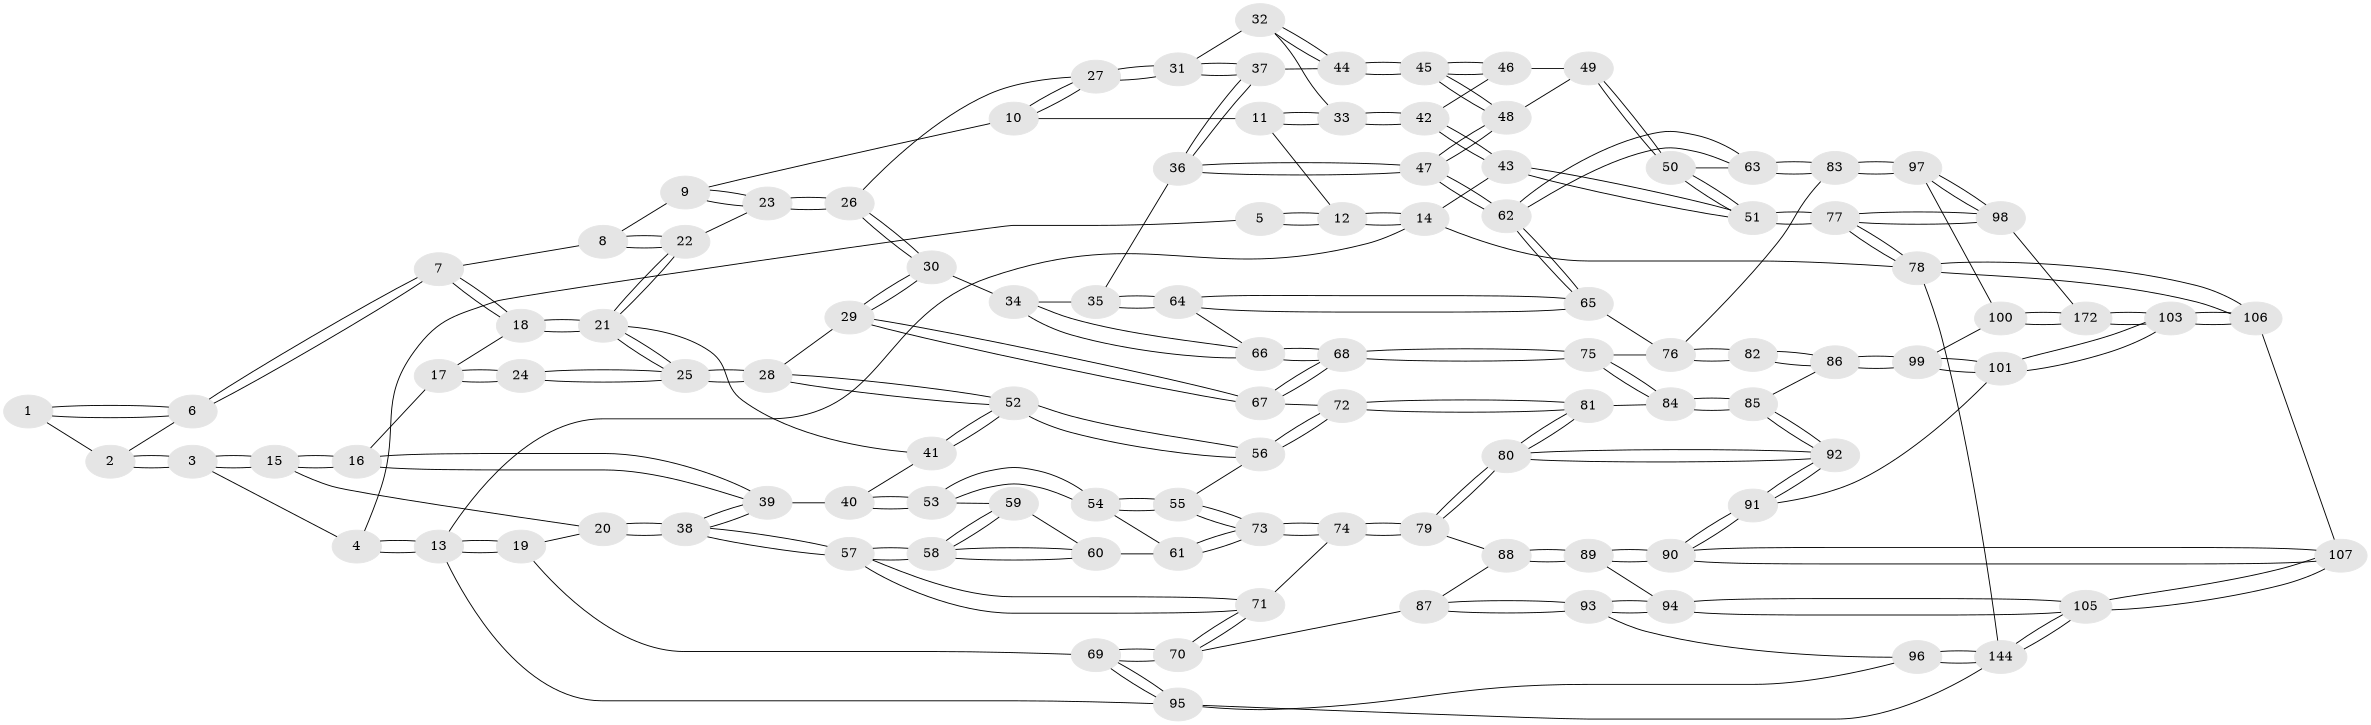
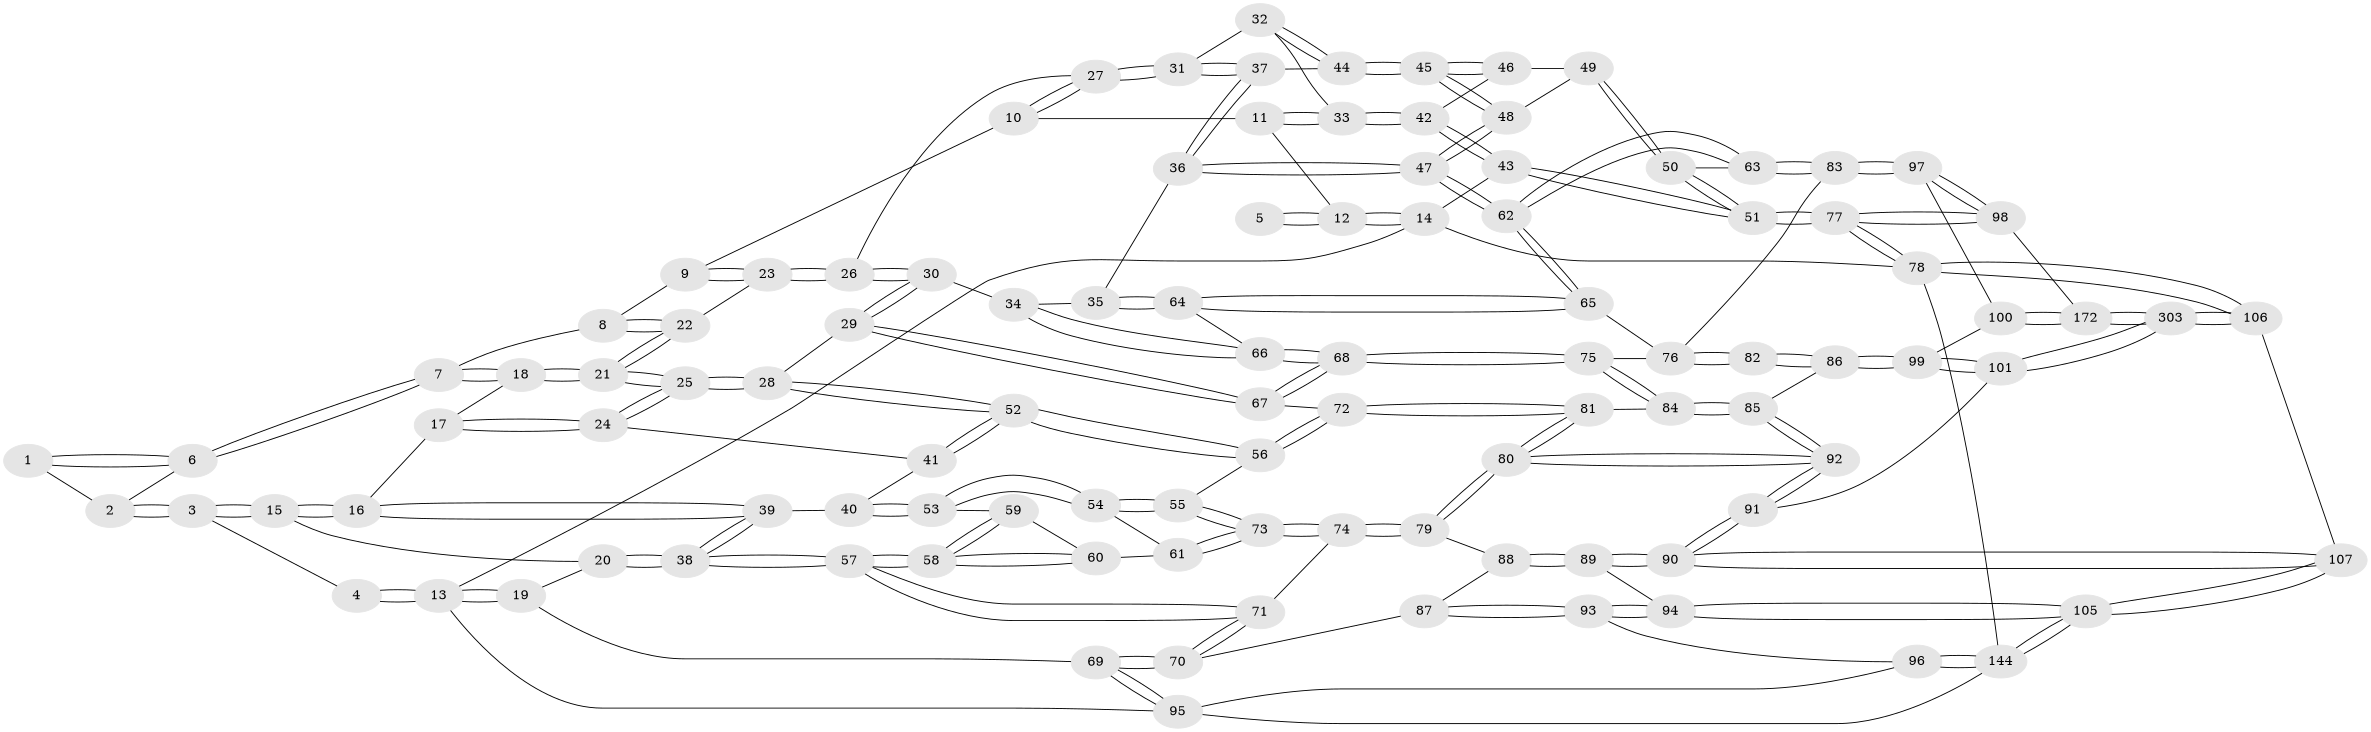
edge "5" -- "4": removed
node "103": label "103" -> "303"
edge "21" -- "41": now "24" -- "41"
